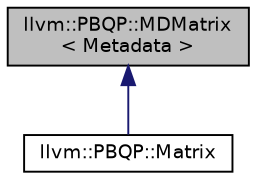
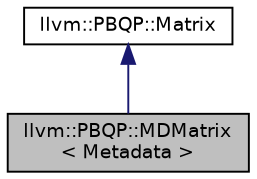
edge "llvm::PBQP::Matrix" -> "llvm::PBQP::MDMatrix < Metadata >": reversed
